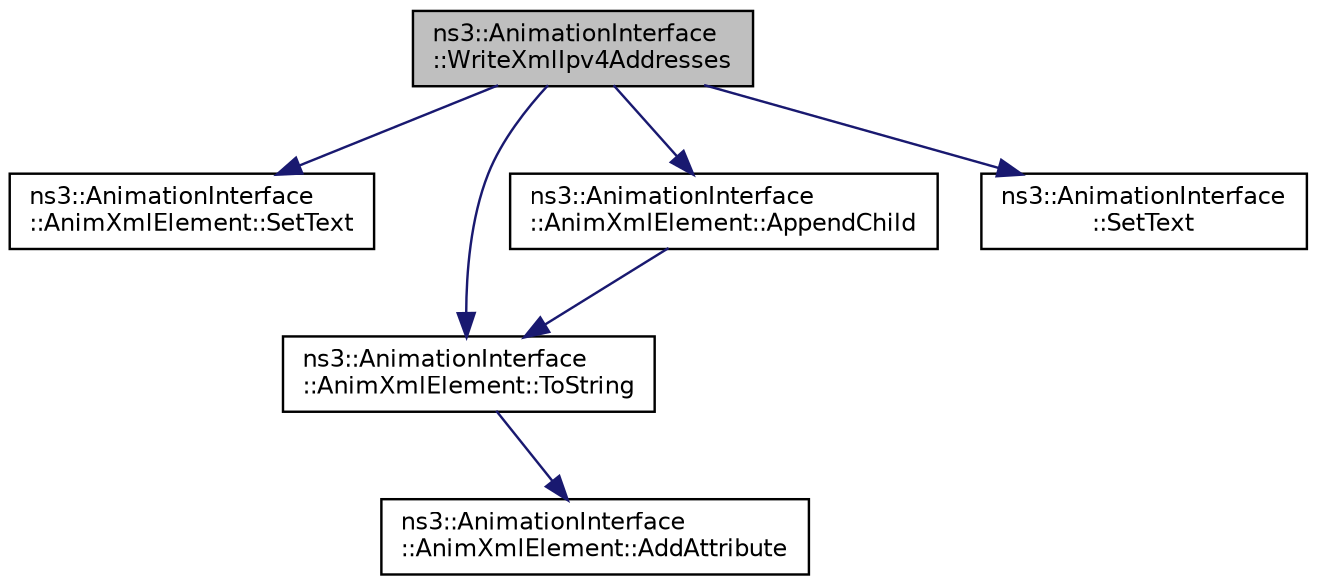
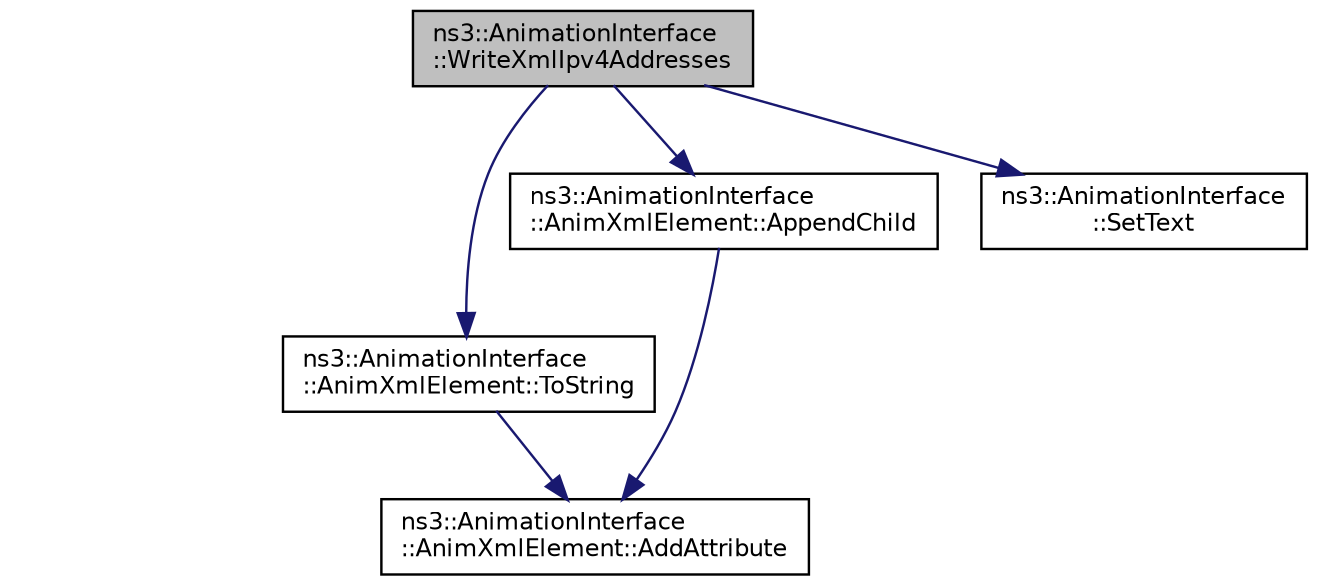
node "ns3::AnimationInterface ::AnimXmlElement::SetText": removed
edge "ns3::AnimationInterface ::AnimXmlElement::AppendChild" -> "ns3::AnimationInterface ::AnimXmlElement::ToString": now "ns3::AnimationInterface ::AnimXmlElement::AppendChild" -> "ns3::AnimationInterface ::AnimXmlElement::AddAttribute"
